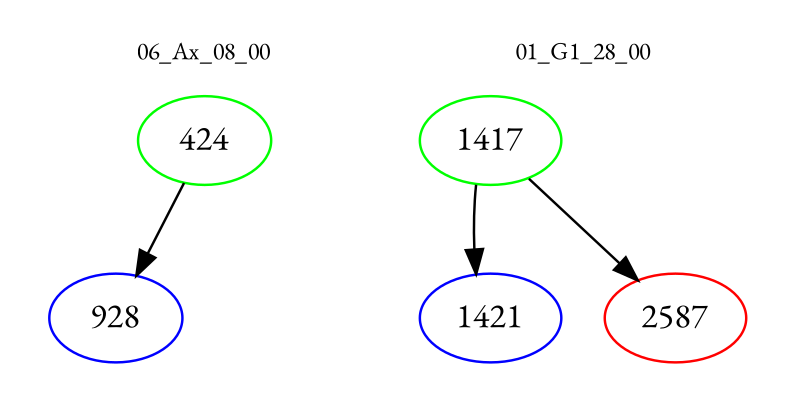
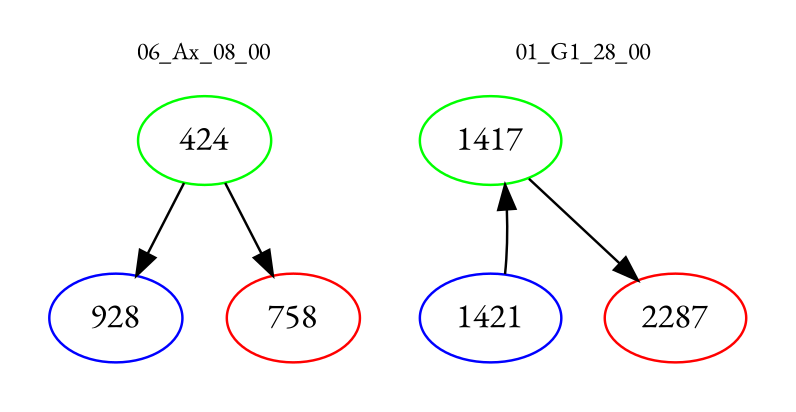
edge "1417" -> "1421": reversed
node "758": added
node "2587": label "2587" -> "2287"
